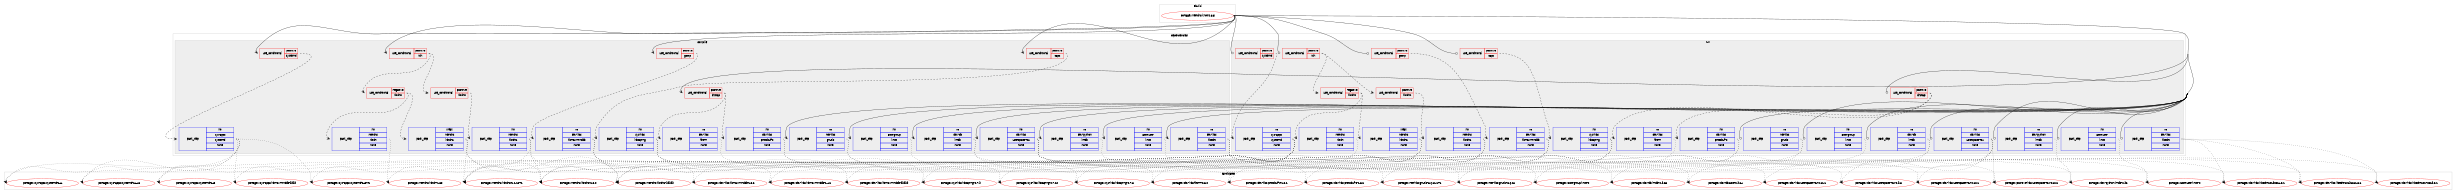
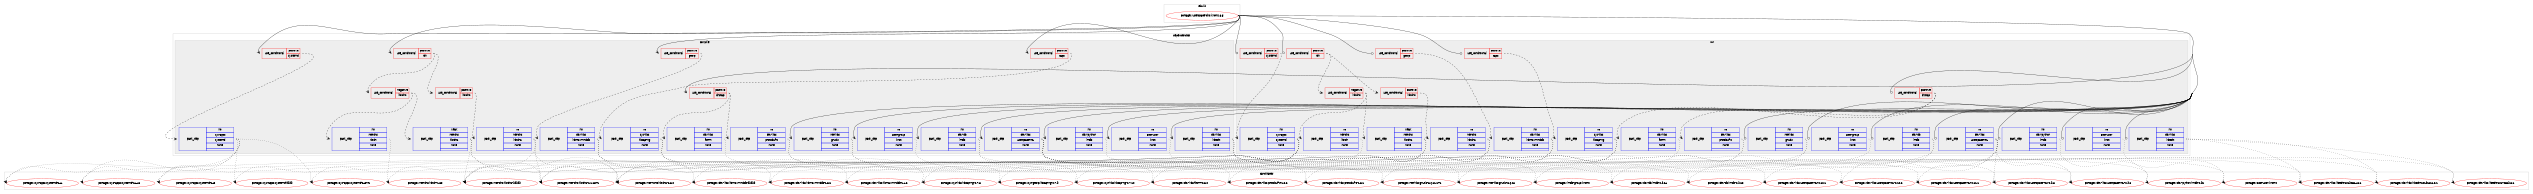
node "portage://net-dns/knot-2.8.5": label "portage://net-dns/knot-2.8.5" -> "portage://userspace-dns/knot-2.8.5"
node "portage://sys-apps/libmaxminddb-9999": label "portage://sys-apps/libmaxminddb-9999" -> "portage://sys-apps/systemd-9999"
node "portage://net-dns/libidn2-2.3.0": label "portage://net-dns/libidn2-2.3.0" -> "portage://net-none/libidn2-2.3.0"
node "portage://sys-libs/libcap-ng-0.7.9": label "portage://sys-libs/libcap-ng-0.7.9" -> "portage://sys-geoip/libcap-ng-0.7.9"
node "portage://acct-group/knot-0": label "portage://acct-group/knot-0" -> "portage://lmdb-group/knot-0"
node "portage://dev-db/acct-0.9.24": label "portage://dev-db/acct-0.9.24" -> "portage://dev-db/lmdb-0.9.24"
node "portage://positive-libs/userspace-rcu-0.10.2": label "portage://positive-libs/userspace-rcu-0.10.2" -> "portage://dev-libs/userspace-rcu-0.10.2"
node "portage://dev-libs/userspace-rcu-0.9.2": added
